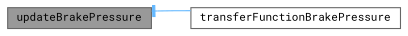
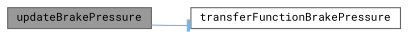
edge "transferFunctionBrakePressure" -> "updateBrakePressure": reversed
